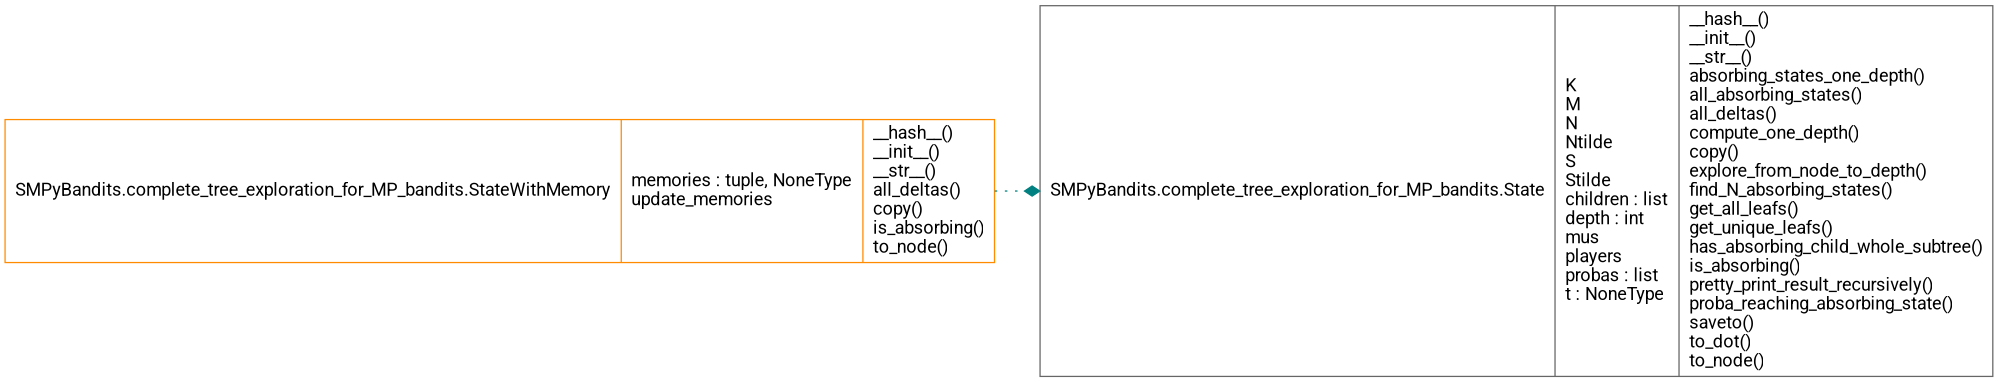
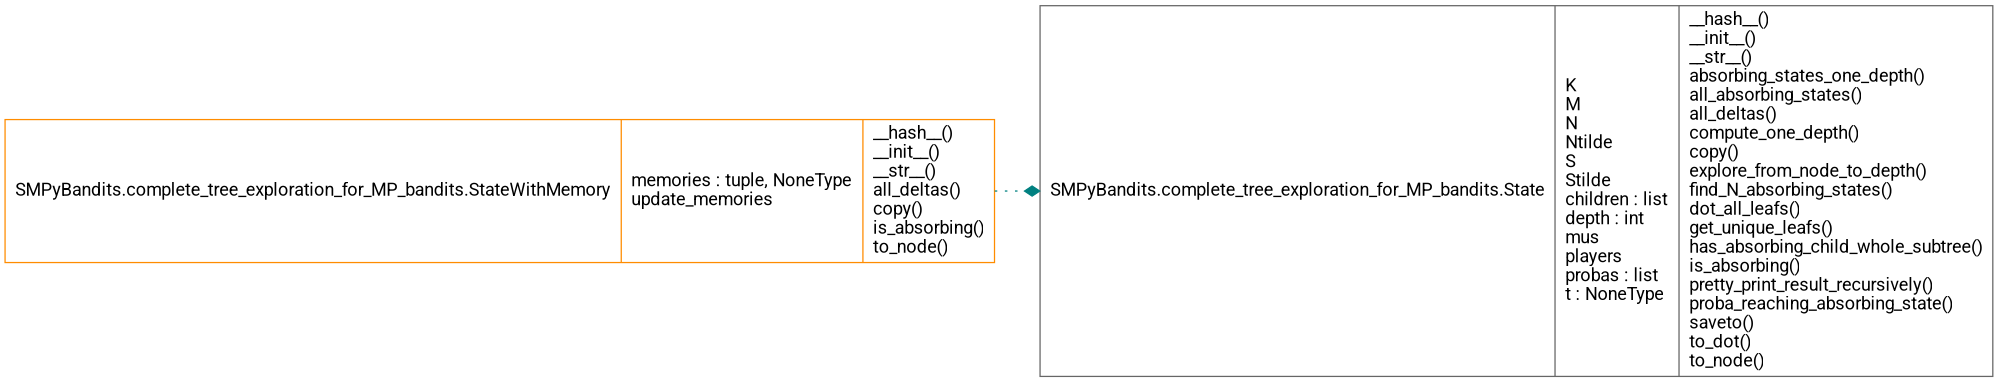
node "SMPyBandits.complete_tree_exploration_for_MP_bandits.State": text "get_all_leafs()" -> "dot_all_leafs()"
